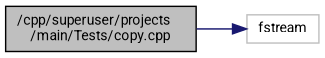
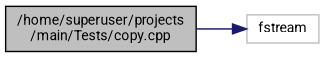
node "/cpp/superuser/projects /main/Tests/copy.cpp": label "/cpp/superuser/projects /main/Tests/copy.cpp" -> "/home/superuser/projects /main/Tests/copy.cpp"
